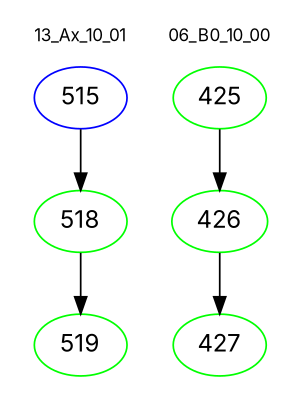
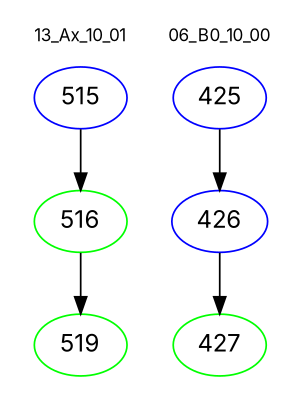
node "425": color green -> blue
node "518": label "518" -> "516"
node "426": color green -> blue
